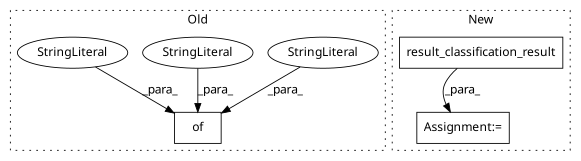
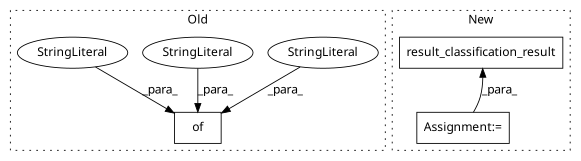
edge "result_classification_result" -> "Assignment:=": reversed
